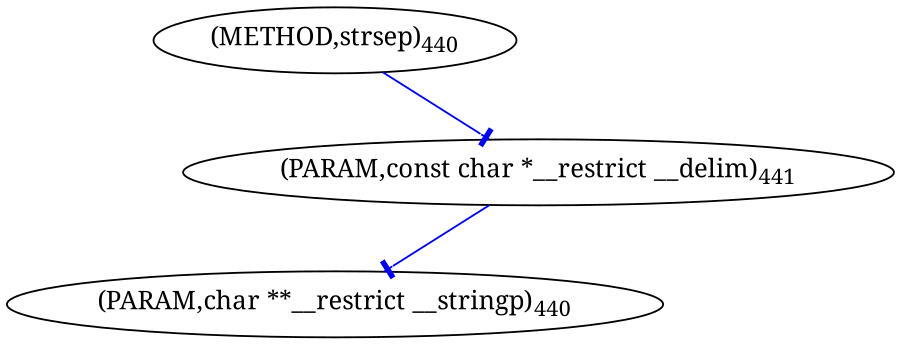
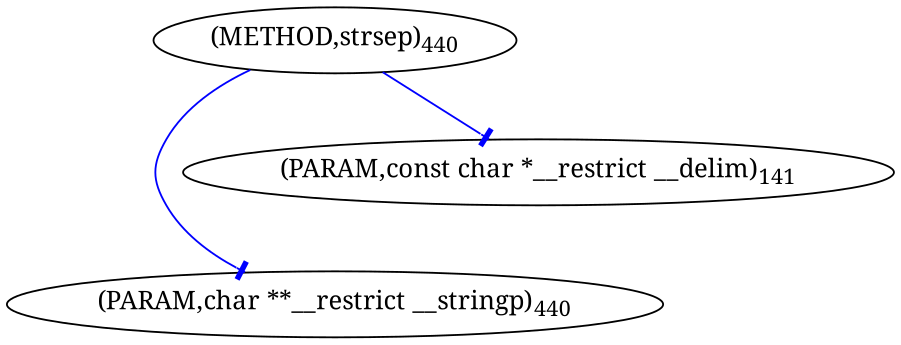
node "(PARAM,const char *__restrict __delim)": text "441" -> "141"
edge "(PARAM,const char *__restrict __delim)" -> "(PARAM,char **__restrict __stringp)": now "(METHOD,strsep)" -> "(PARAM,char **__restrict __stringp)"
